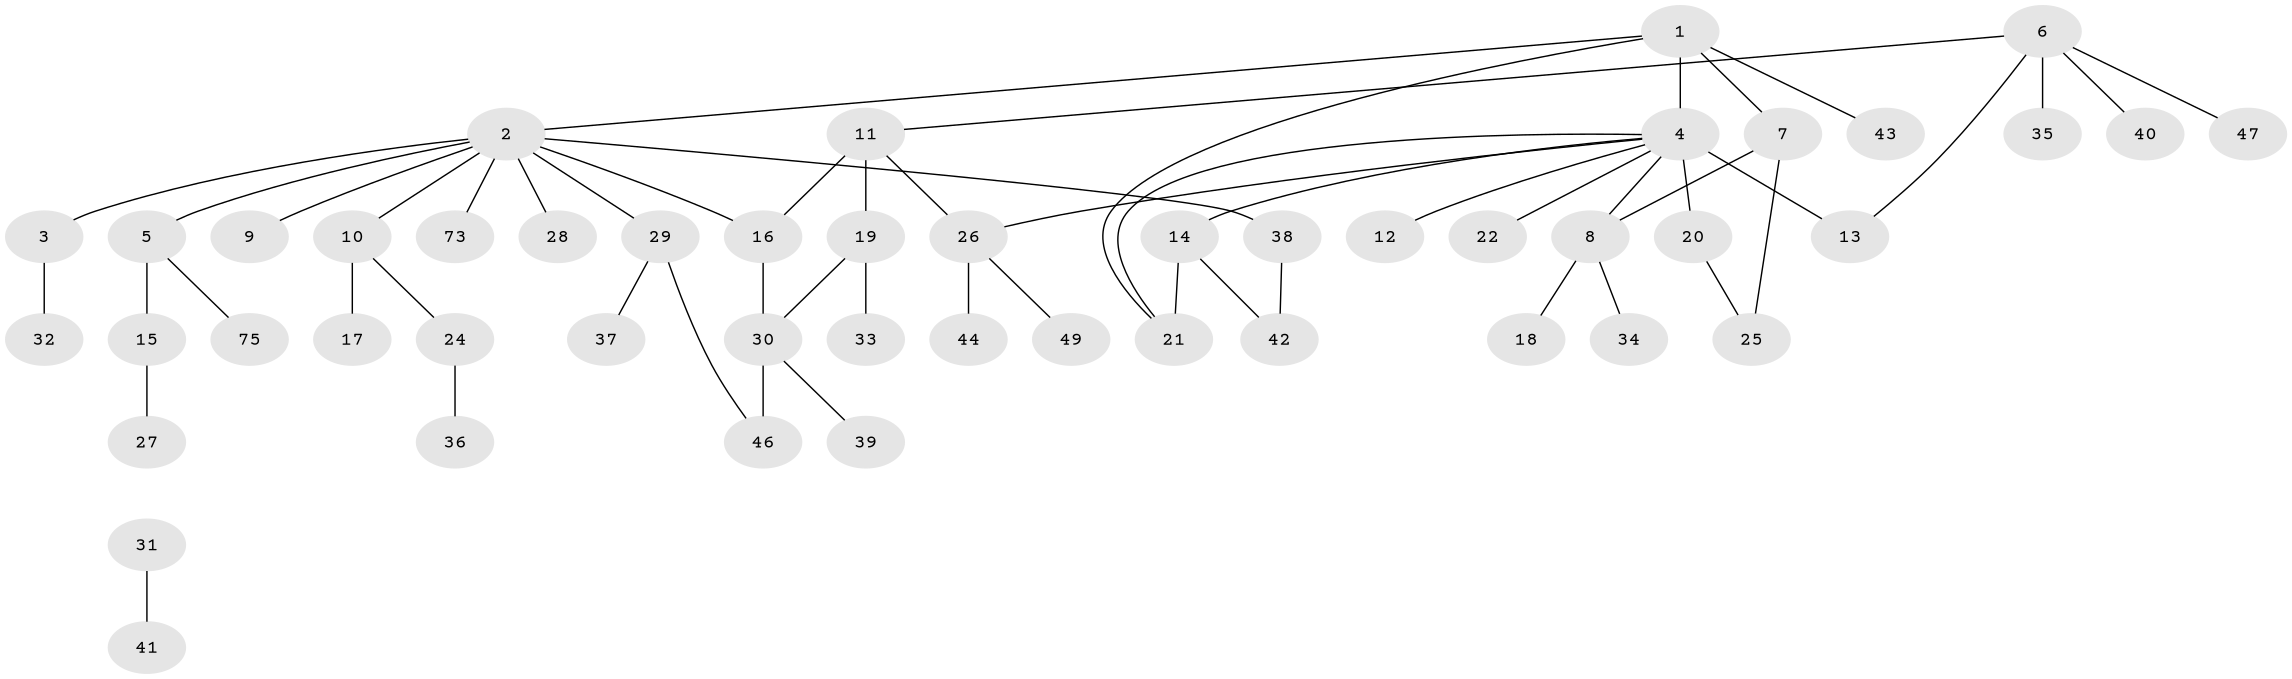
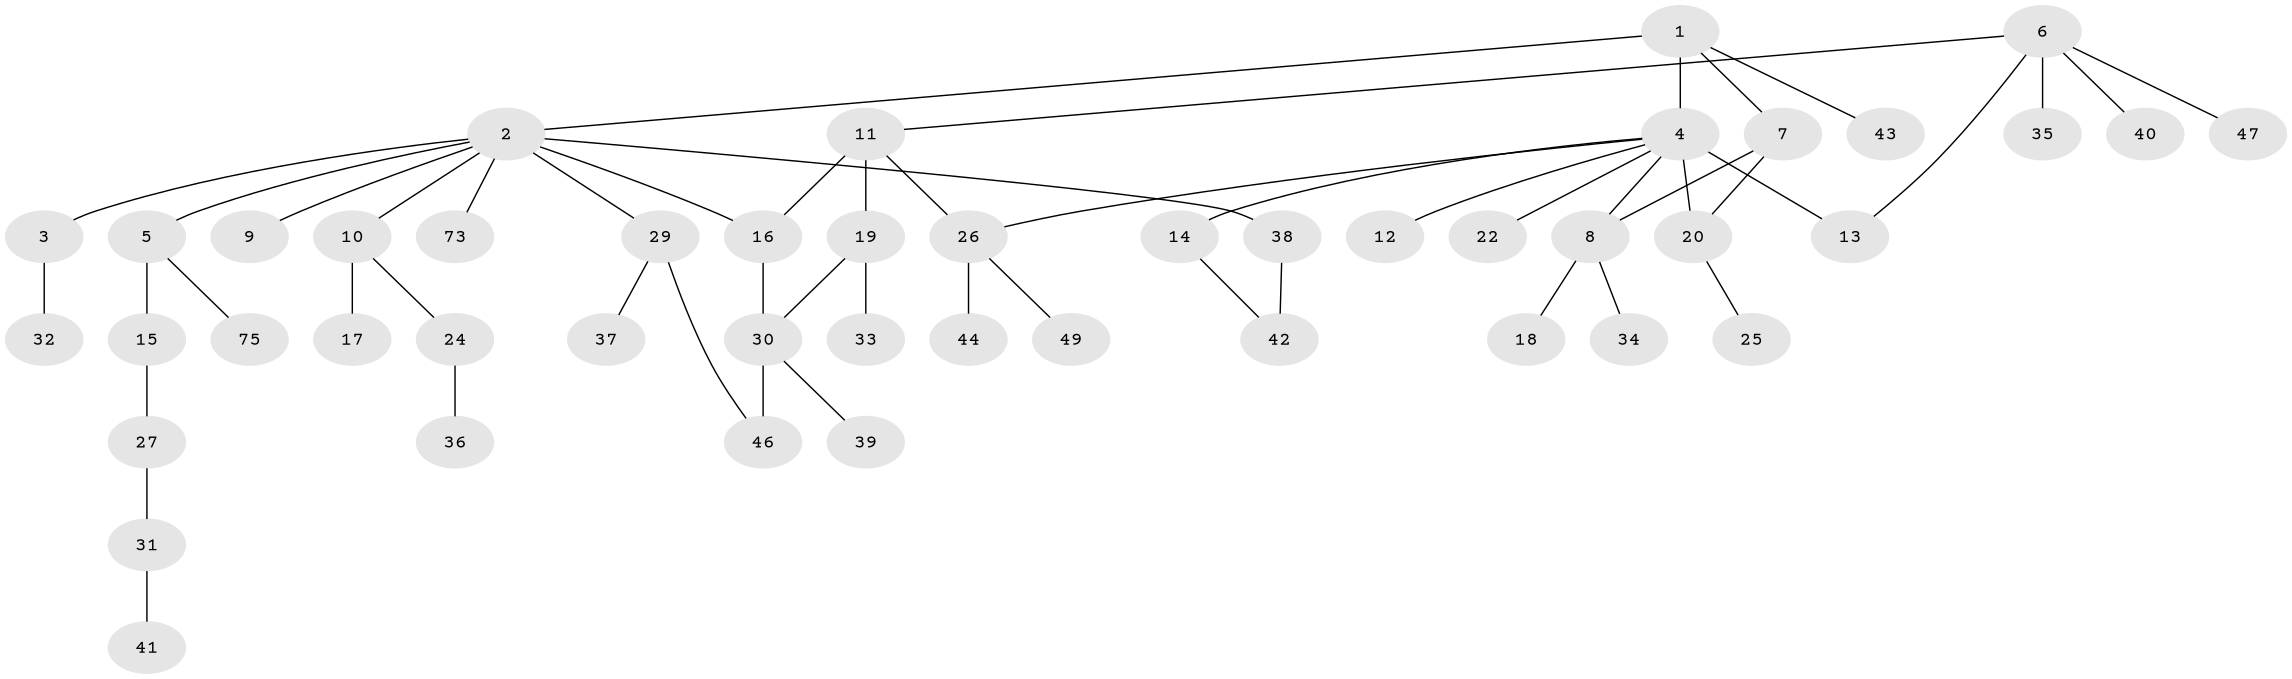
node "28": removed
edge "7" -- "25": now "7" -- "20"
node "21": removed
edge "27" -- "31": added
